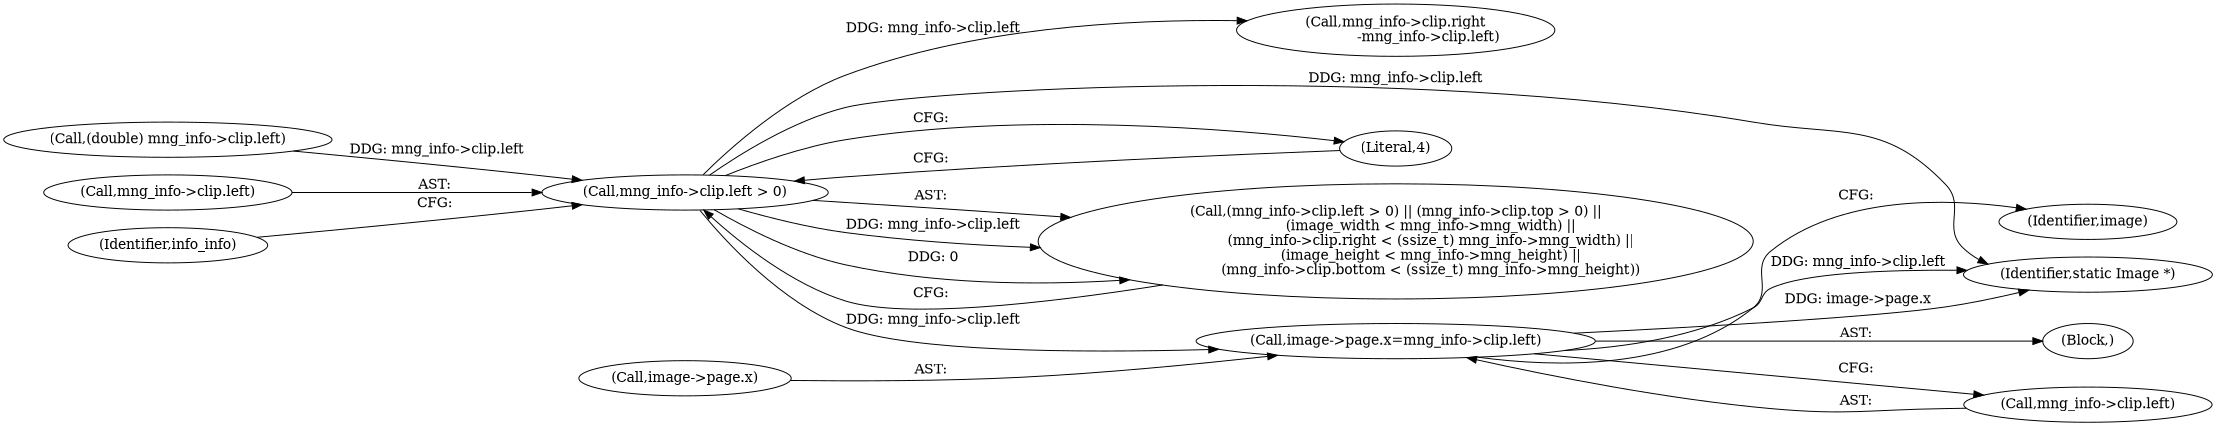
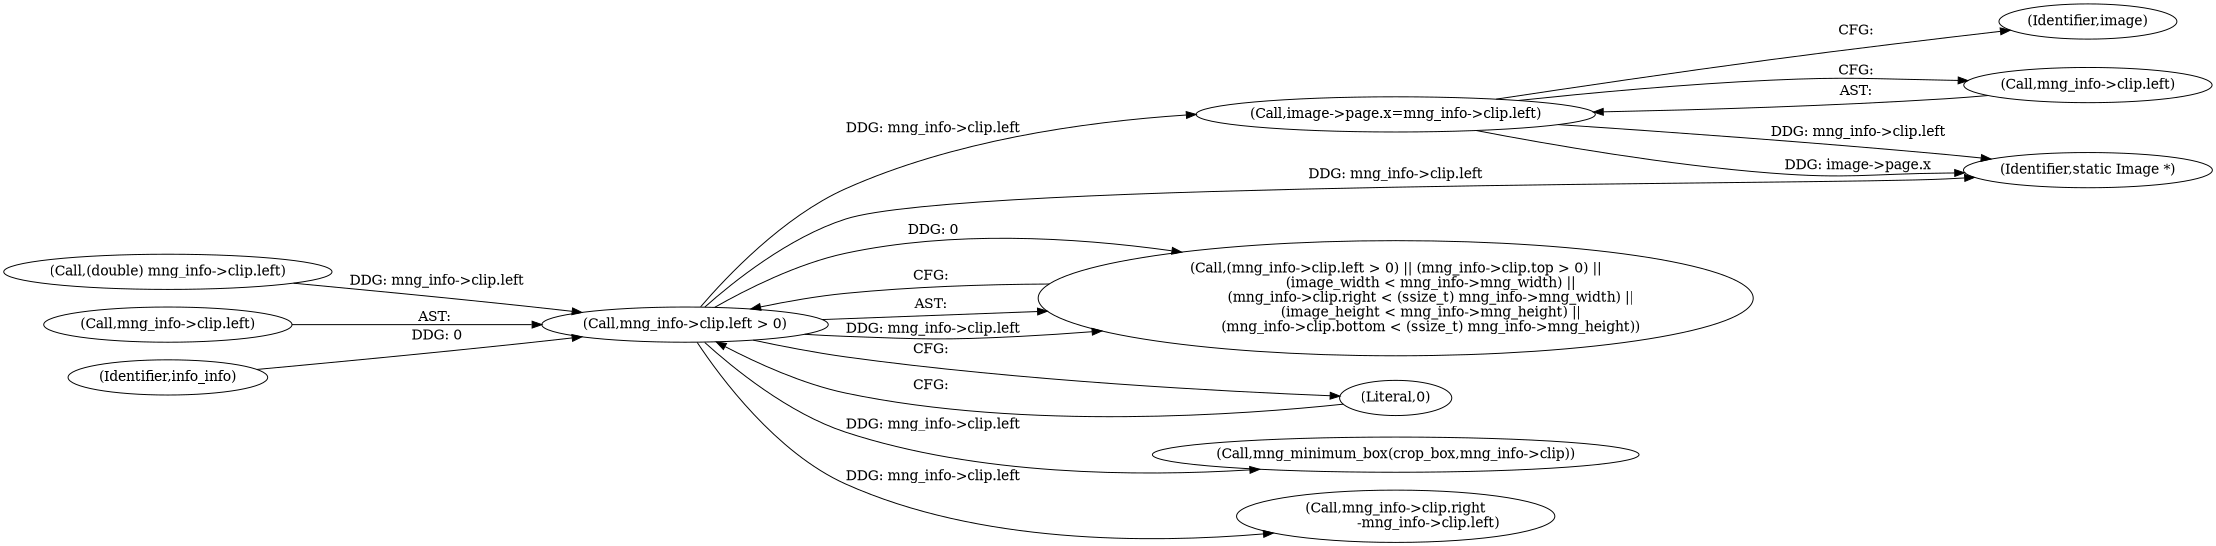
node "(Literal,4)": label "(Literal,4)" -> "(Literal,0)"
edge "(Identifier,info_info)" -> "(Call,mng_info->clip.left > 0)": label "CFG: " -> "DDG: 0"
node "(Block,)": removed
node "(Call,image->page.x)": removed
node "(Call,mng_minimum_box(crop_box,mng_info->clip))": added
